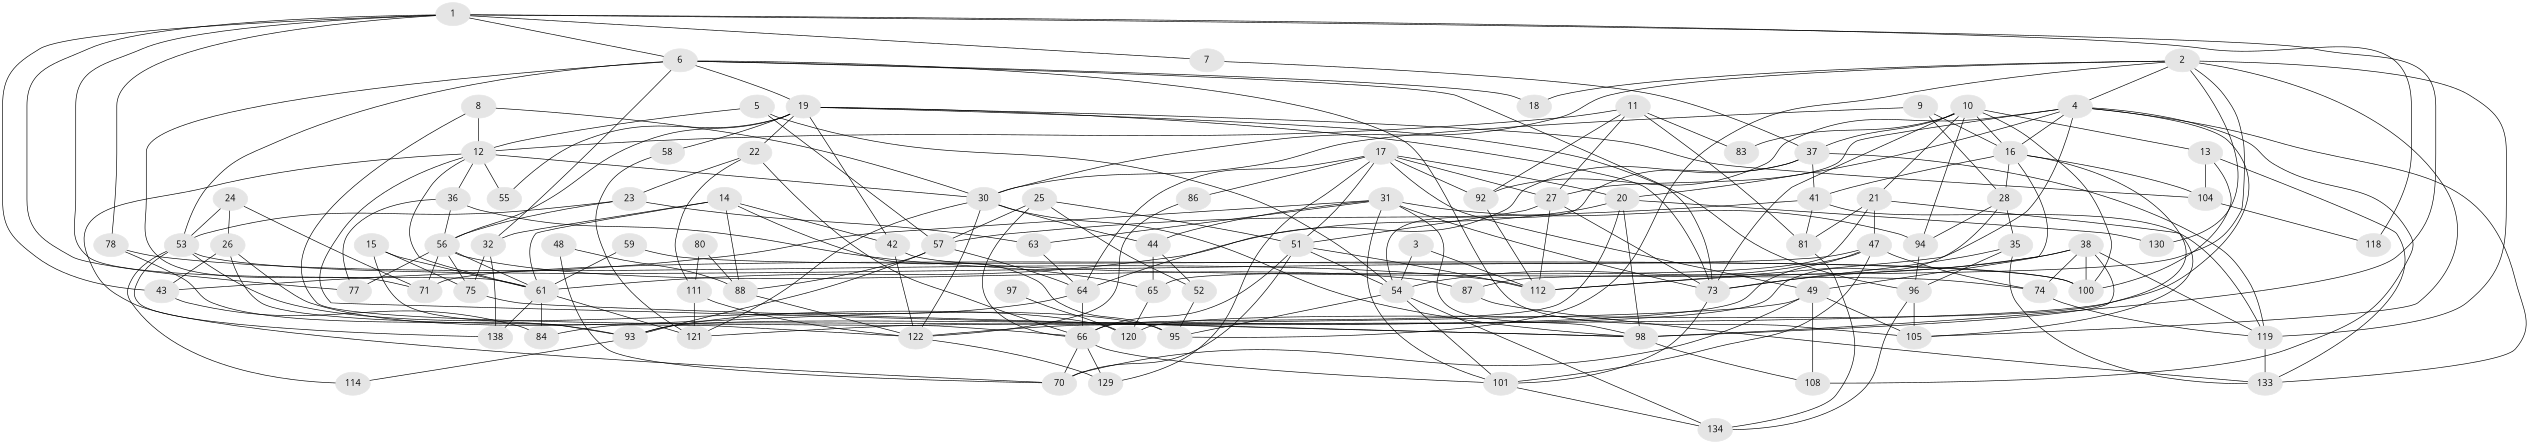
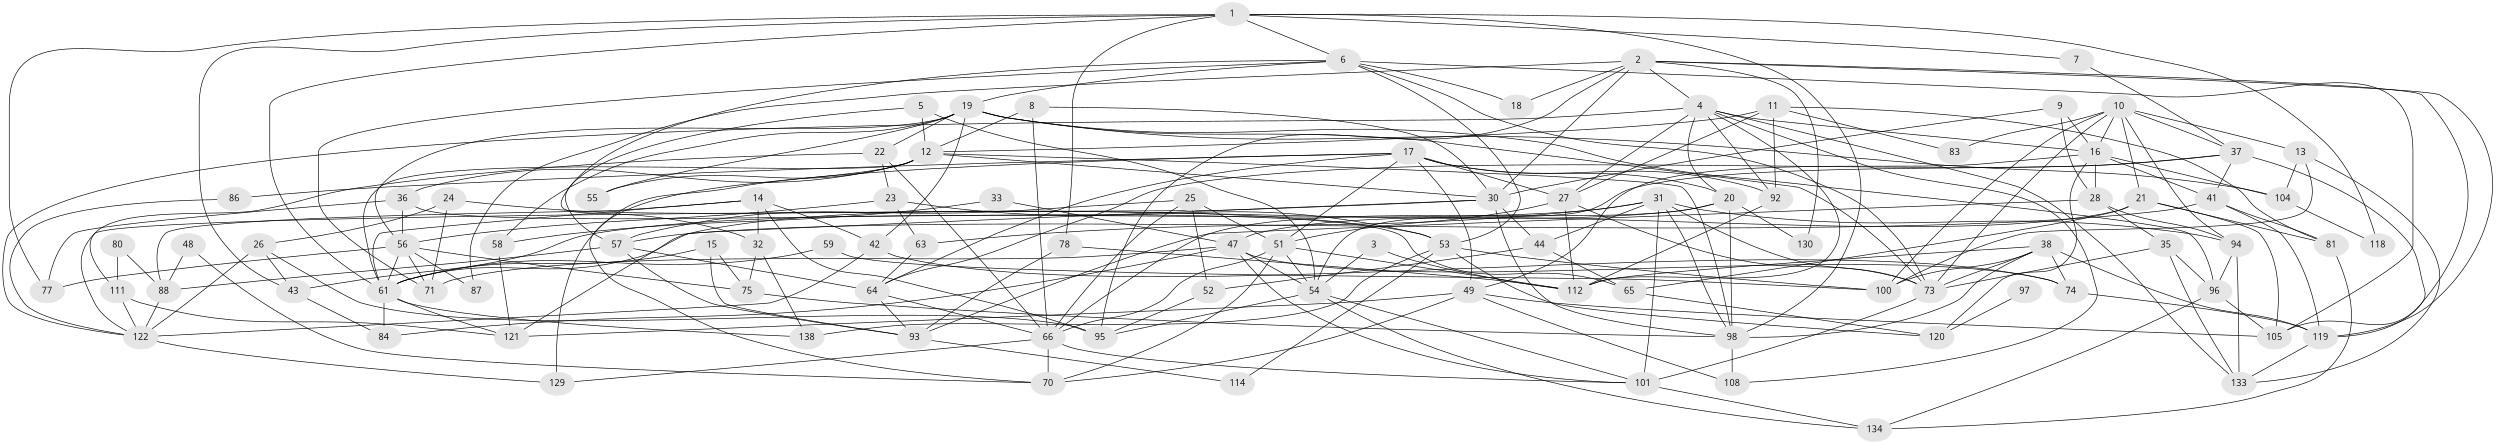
node "33": added
edge "87" -- "133": now "94" -- "133"
